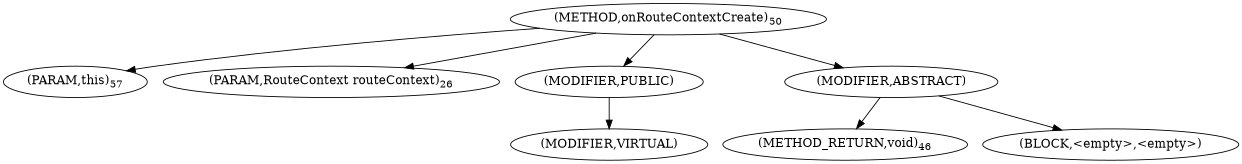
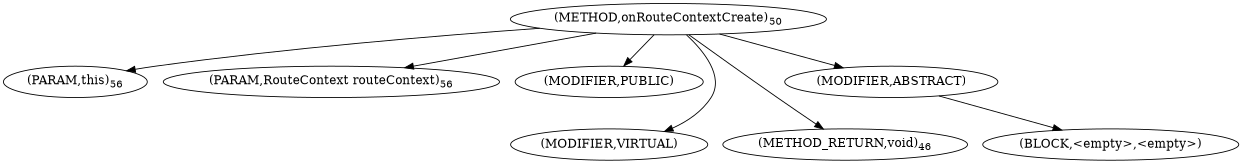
node "(PARAM,this)": text "57" -> "56"
node "(PARAM,RouteContext routeContext)": text "26" -> "56"
edge "(MODIFIER,PUBLIC)" -> "(MODIFIER,VIRTUAL)": now "(METHOD,onRouteContextCreate)" -> "(MODIFIER,VIRTUAL)"
edge "(MODIFIER,ABSTRACT)" -> "(METHOD_RETURN,void)": now "(METHOD,onRouteContextCreate)" -> "(METHOD_RETURN,void)"
